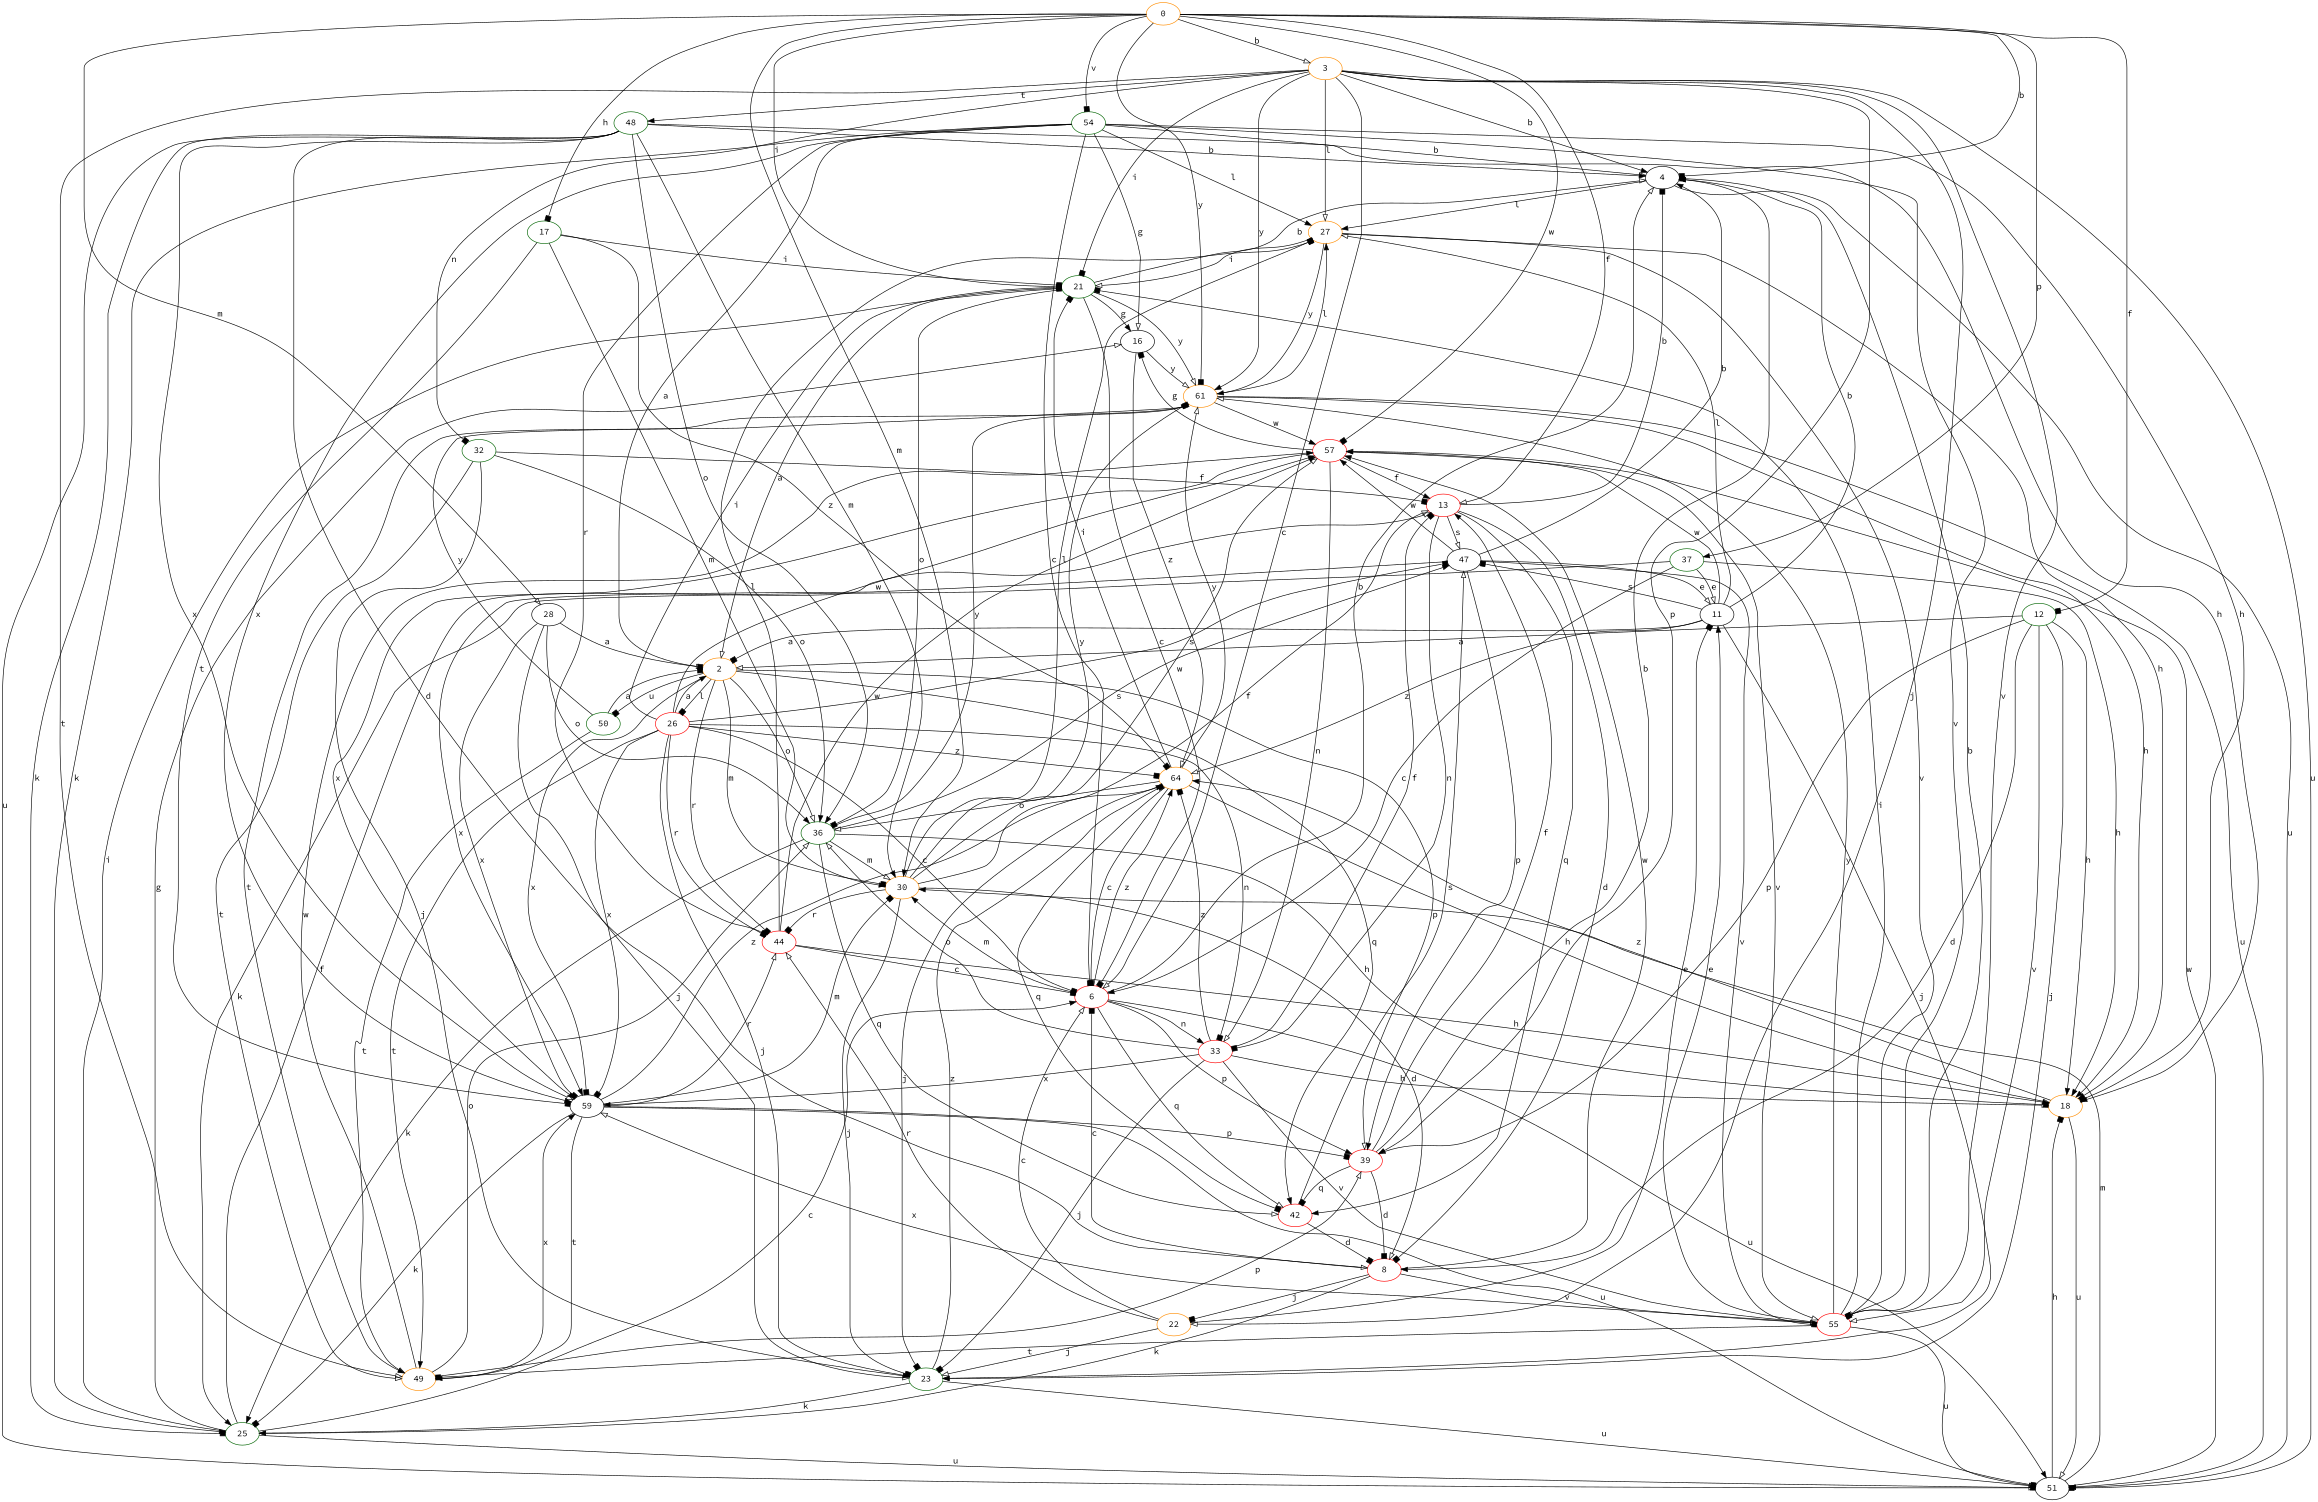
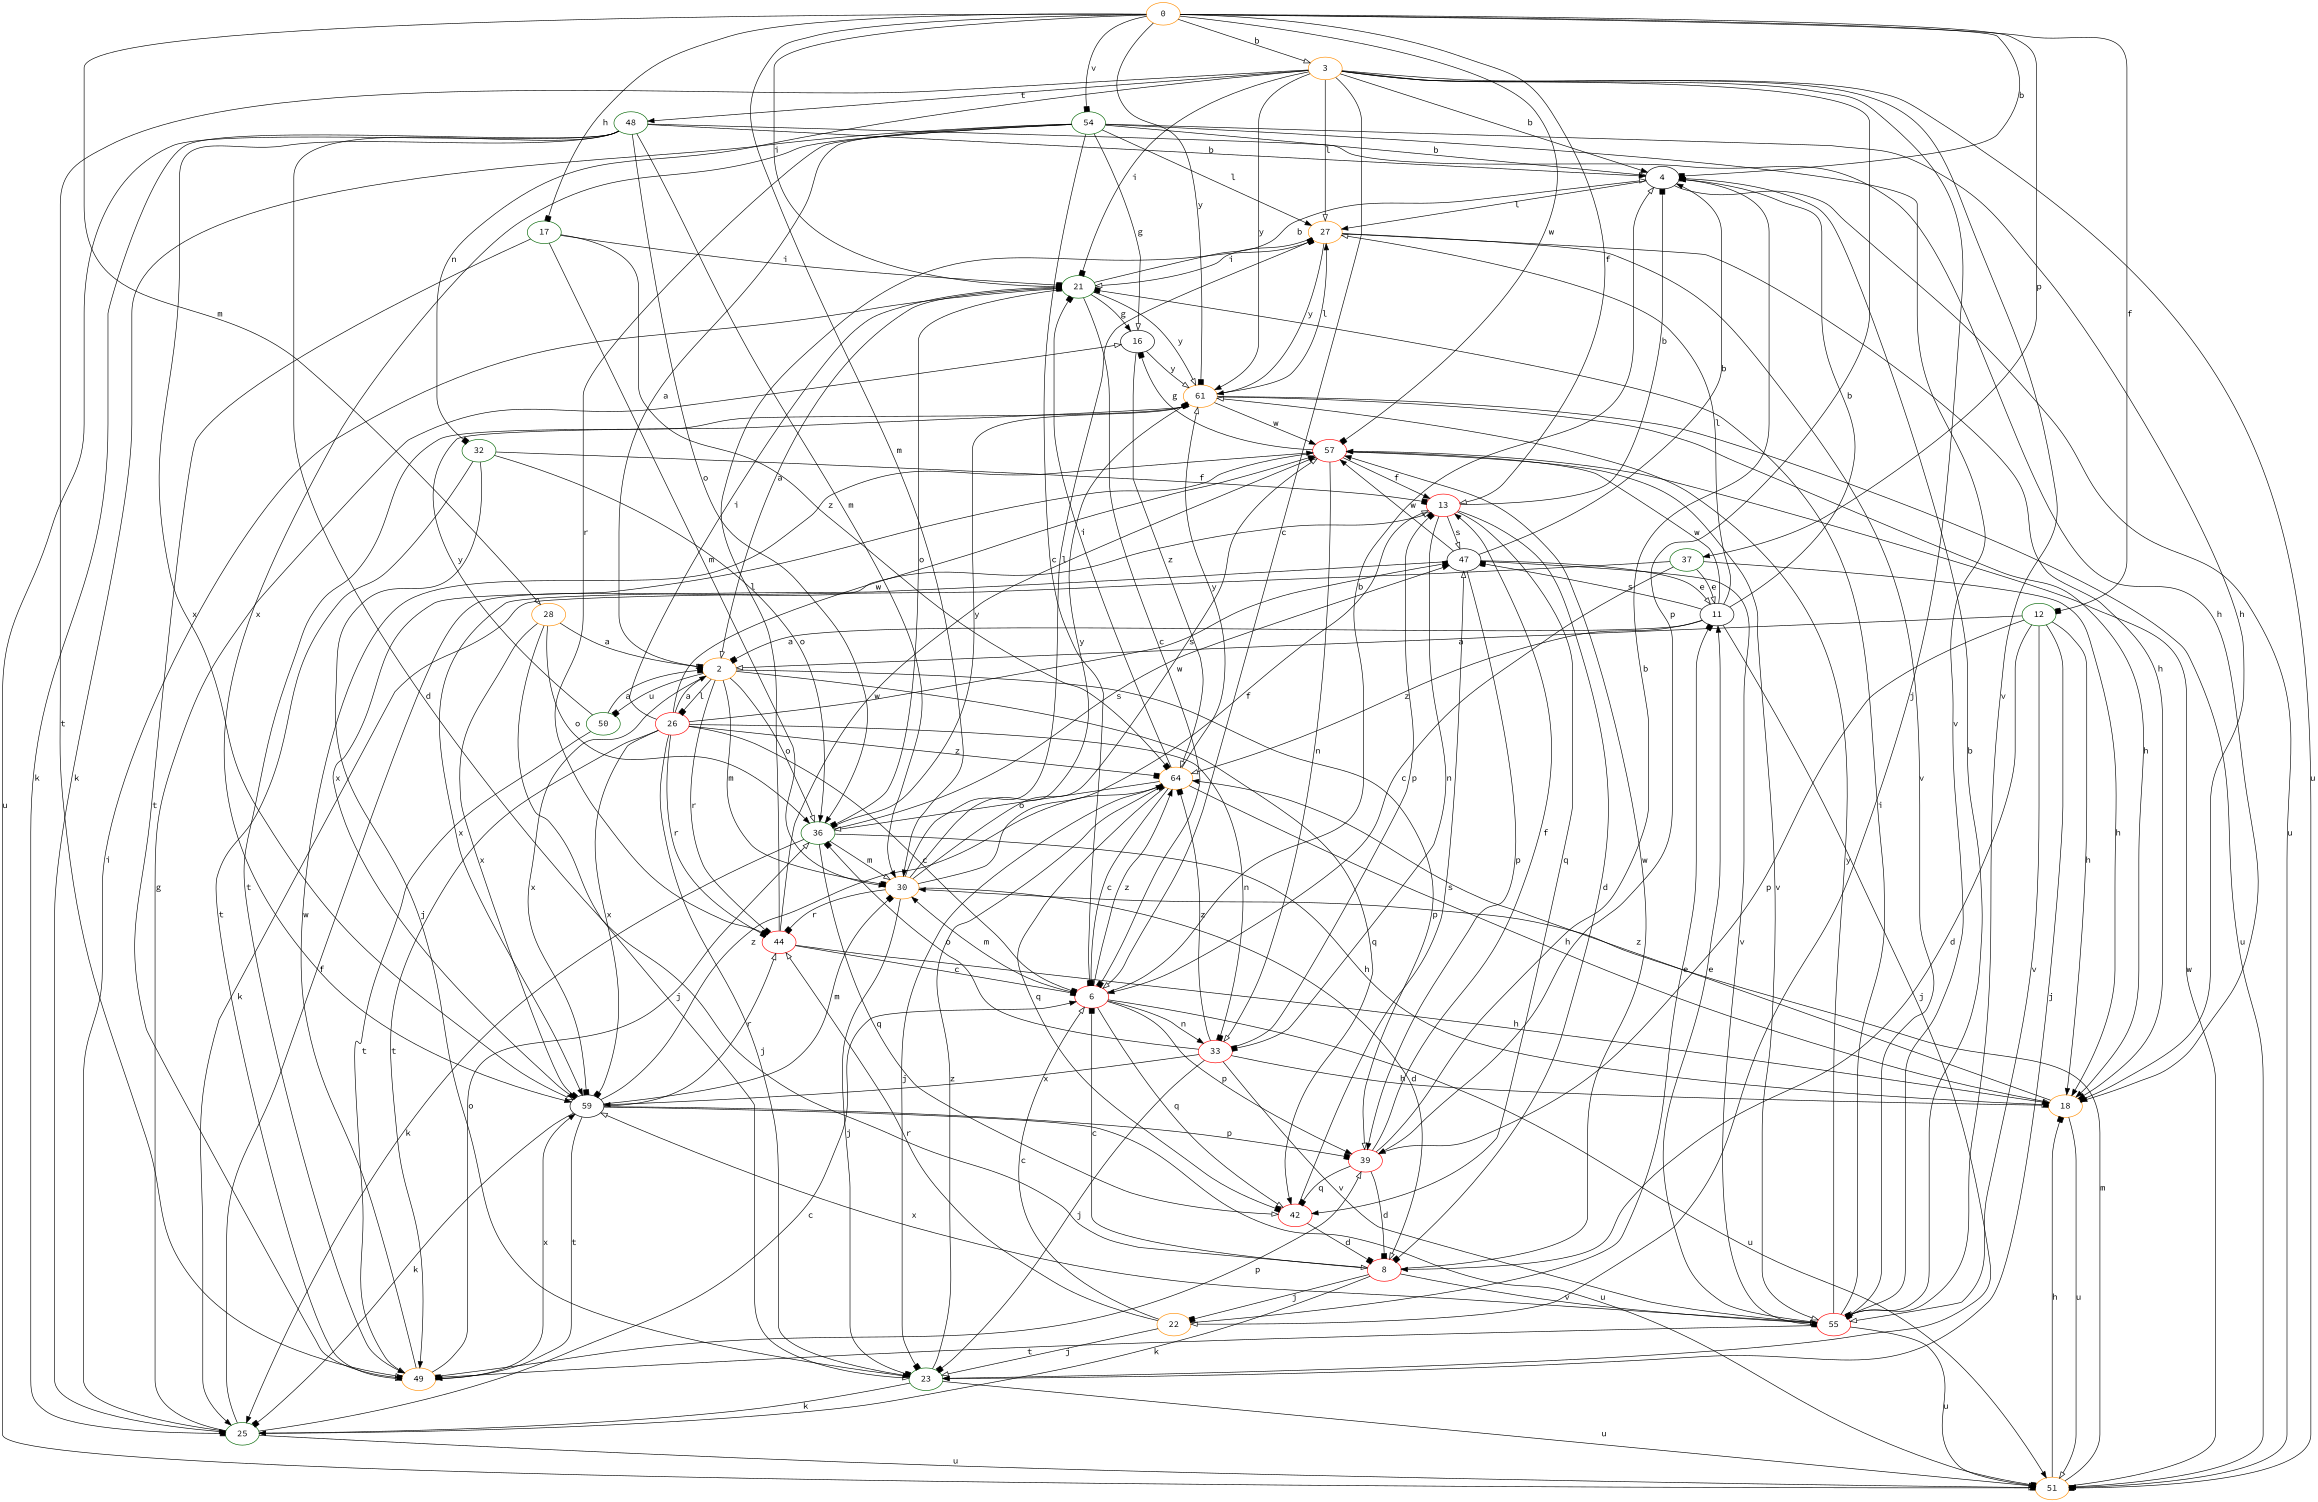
node "28": color black -> darkorange
edge "17" -> "59": now "17" -> "49"
edge "33" -> "13": label "f" -> "p"
edge "33" -> "36": arrowhead onormal -> box
node "51": color black -> darkorange
